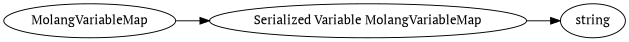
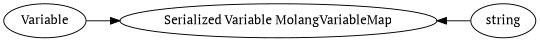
node "MolangVariableMap": label "MolangVariableMap" -> "Variable"
edge "Serialized Variable MolangVariableMap" -> "string": reversed
